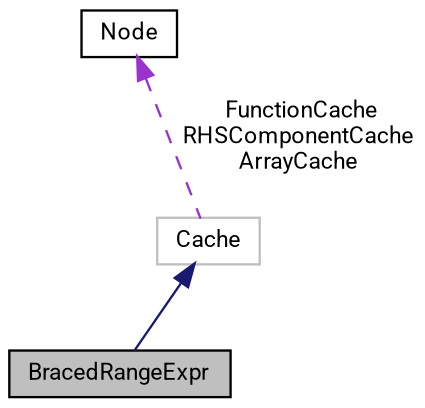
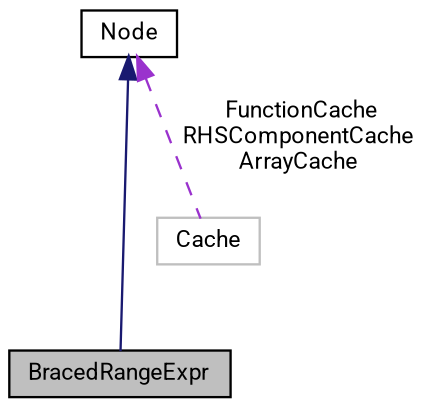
edge "BracedRangeExpr" -> "Cache": now "BracedRangeExpr" -> "Node"
